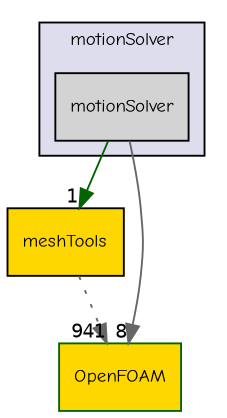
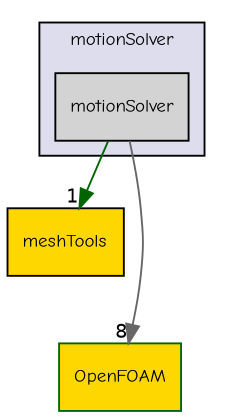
edge "meshTools" -> "OpenFOAM": removed
